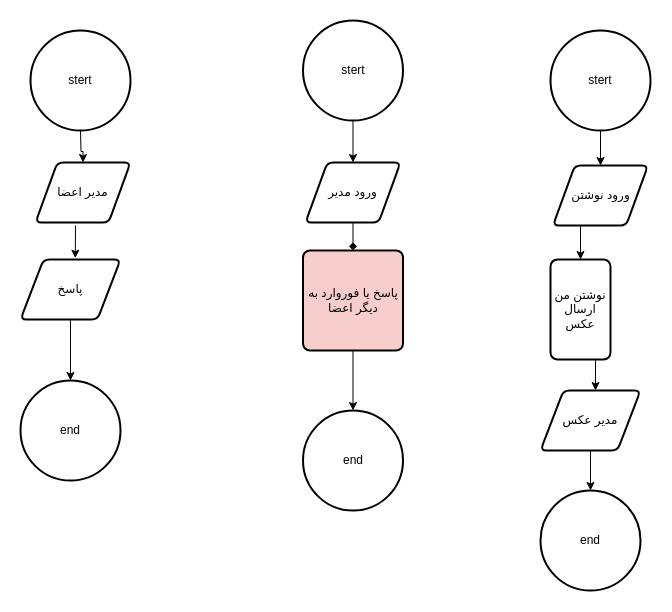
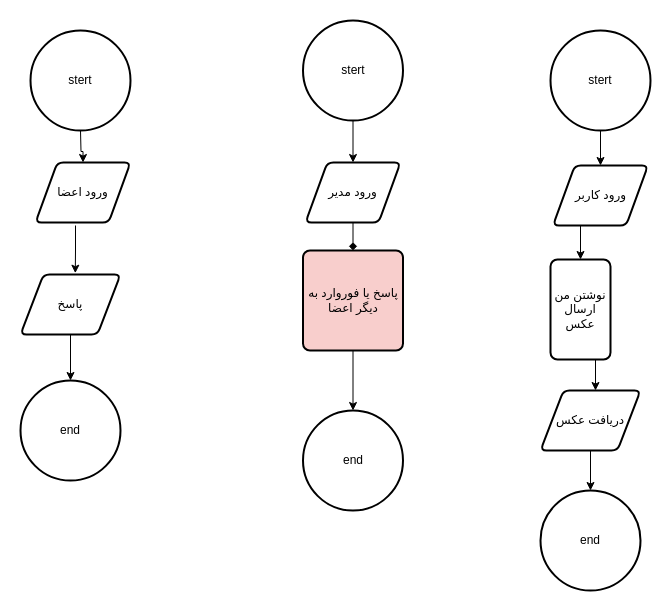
node "مدیر اعضا": label "مدیر اعضا" -> "ورود اعضا"
node "ورود نوشتن": label "ورود نوشتن" -> "ورود کاربر"
node "پاسخ": moved (71, 290) -> (71, 305)
node "مدیر عکس": label "مدیر عکس" -> "دریافت عکس"
